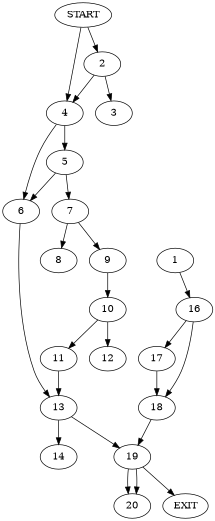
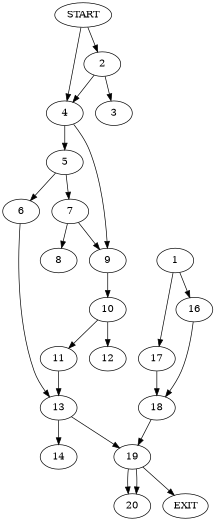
edge "4" -> "6": now "4" -> "9"
edge "16" -> "17": now "1" -> "17"
